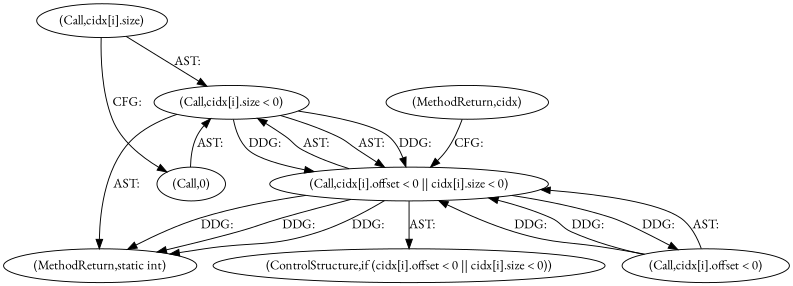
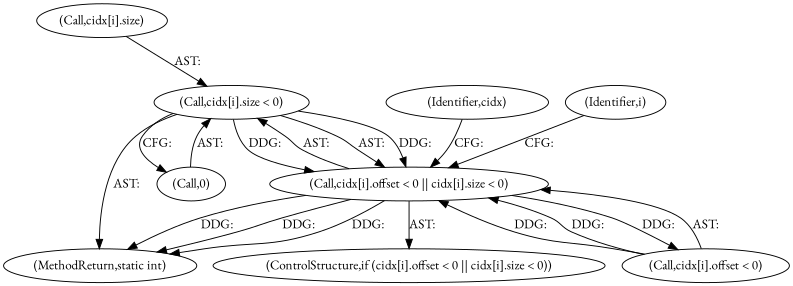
node "(MethodReturn,cidx)": label "(MethodReturn,cidx)" -> "(Identifier,cidx)"
node "(Identifier,i)": added
edge "(Call,cidx[i].size)" -> "(Call,0)": now "(Call,cidx[i].size < 0)" -> "(Call,0)"
